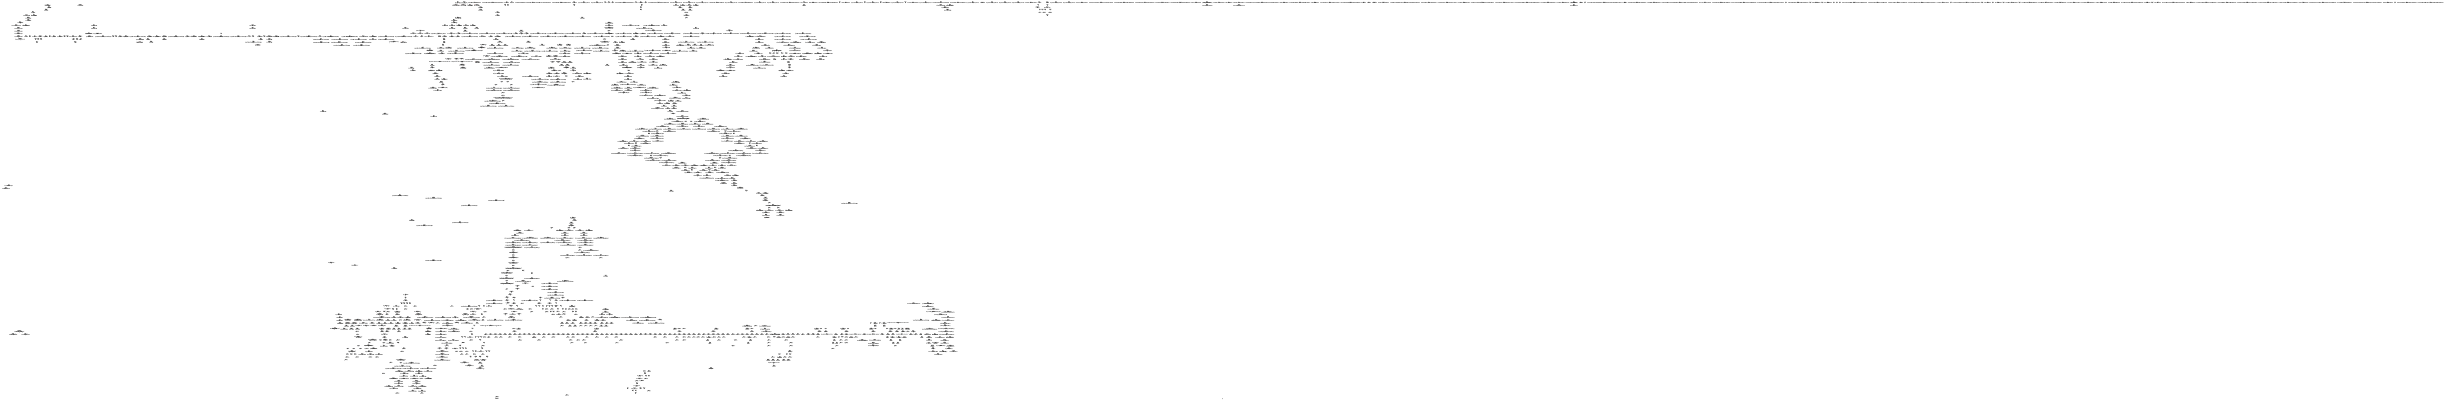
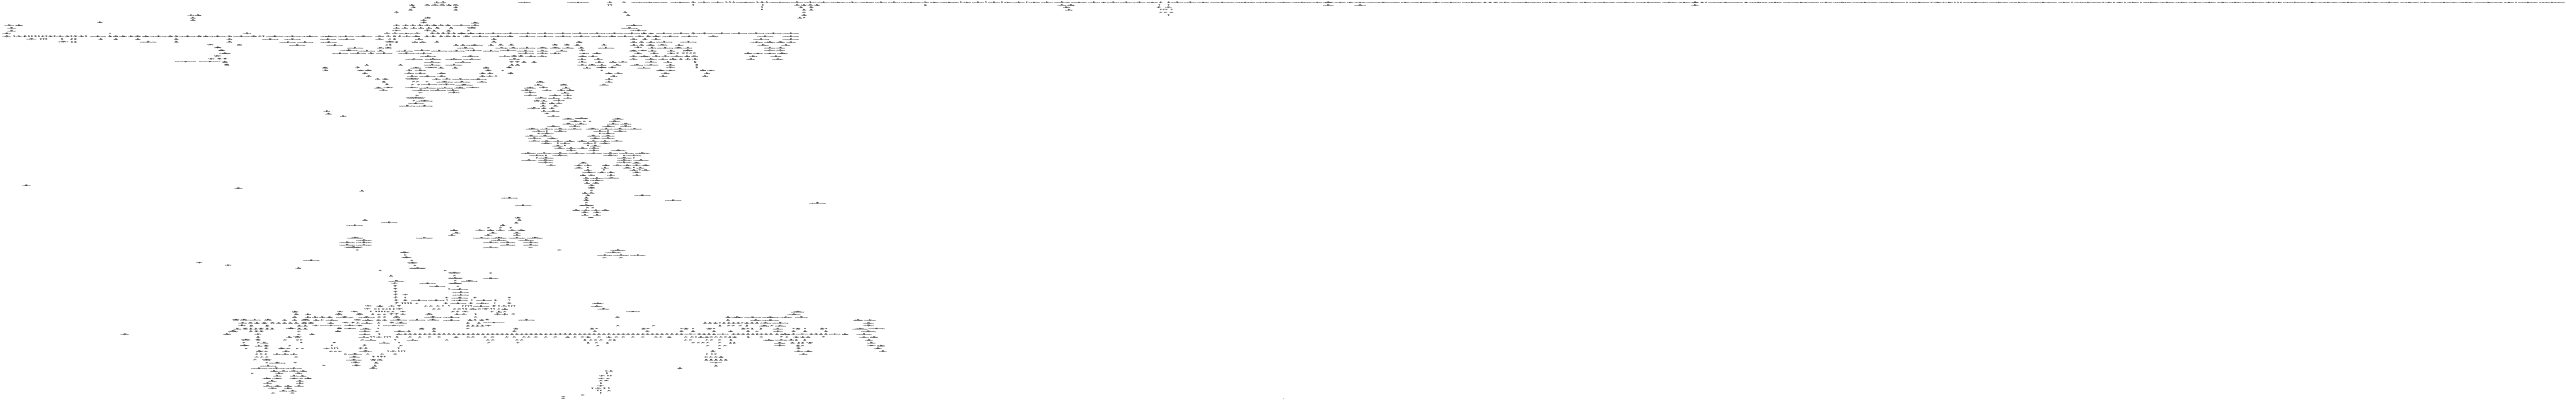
node "NodeID: 793": added
